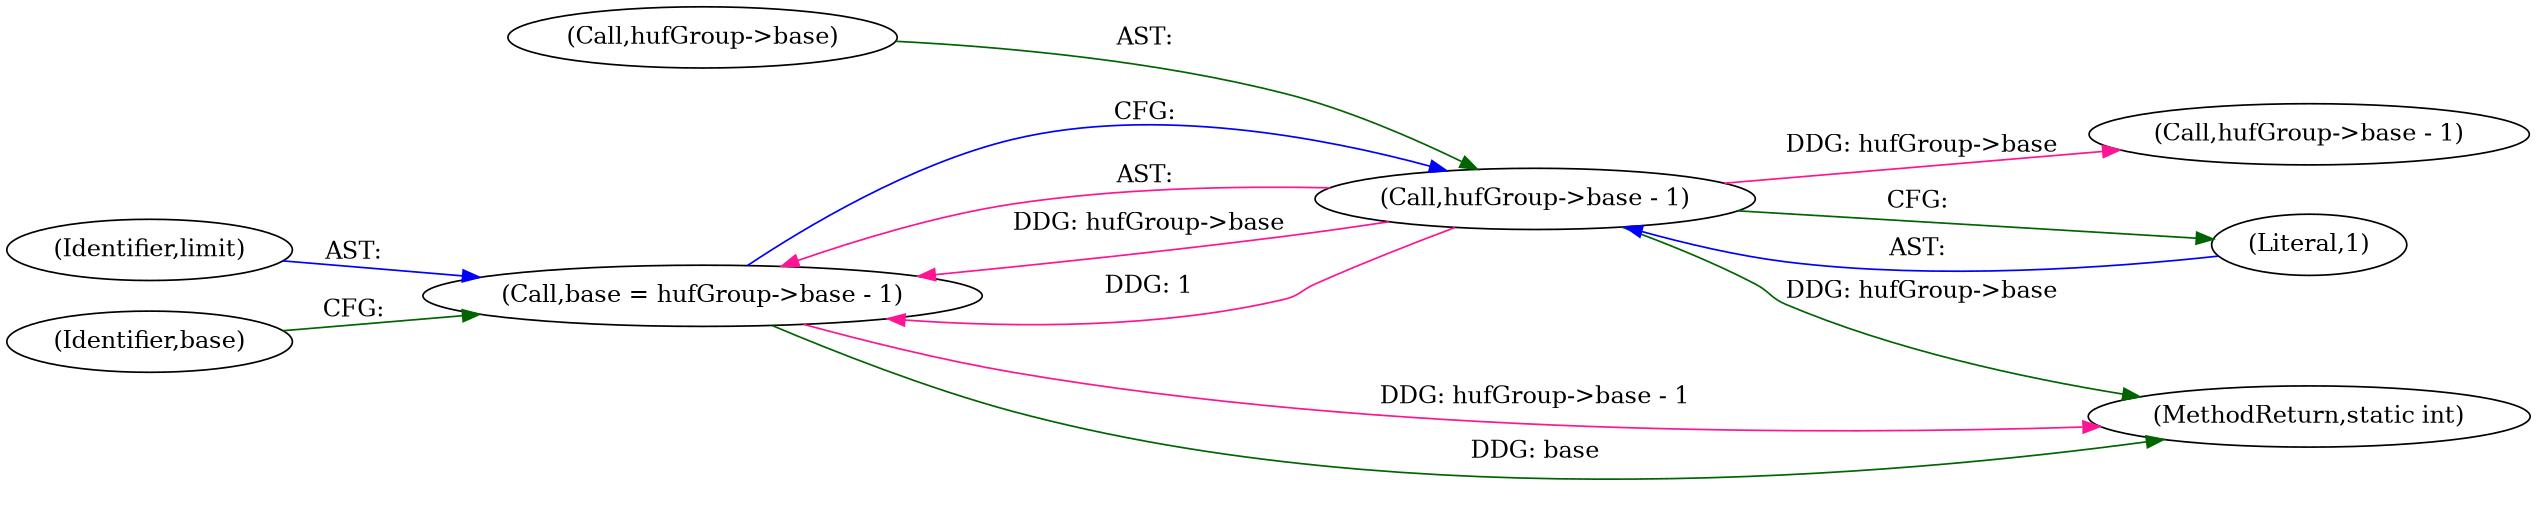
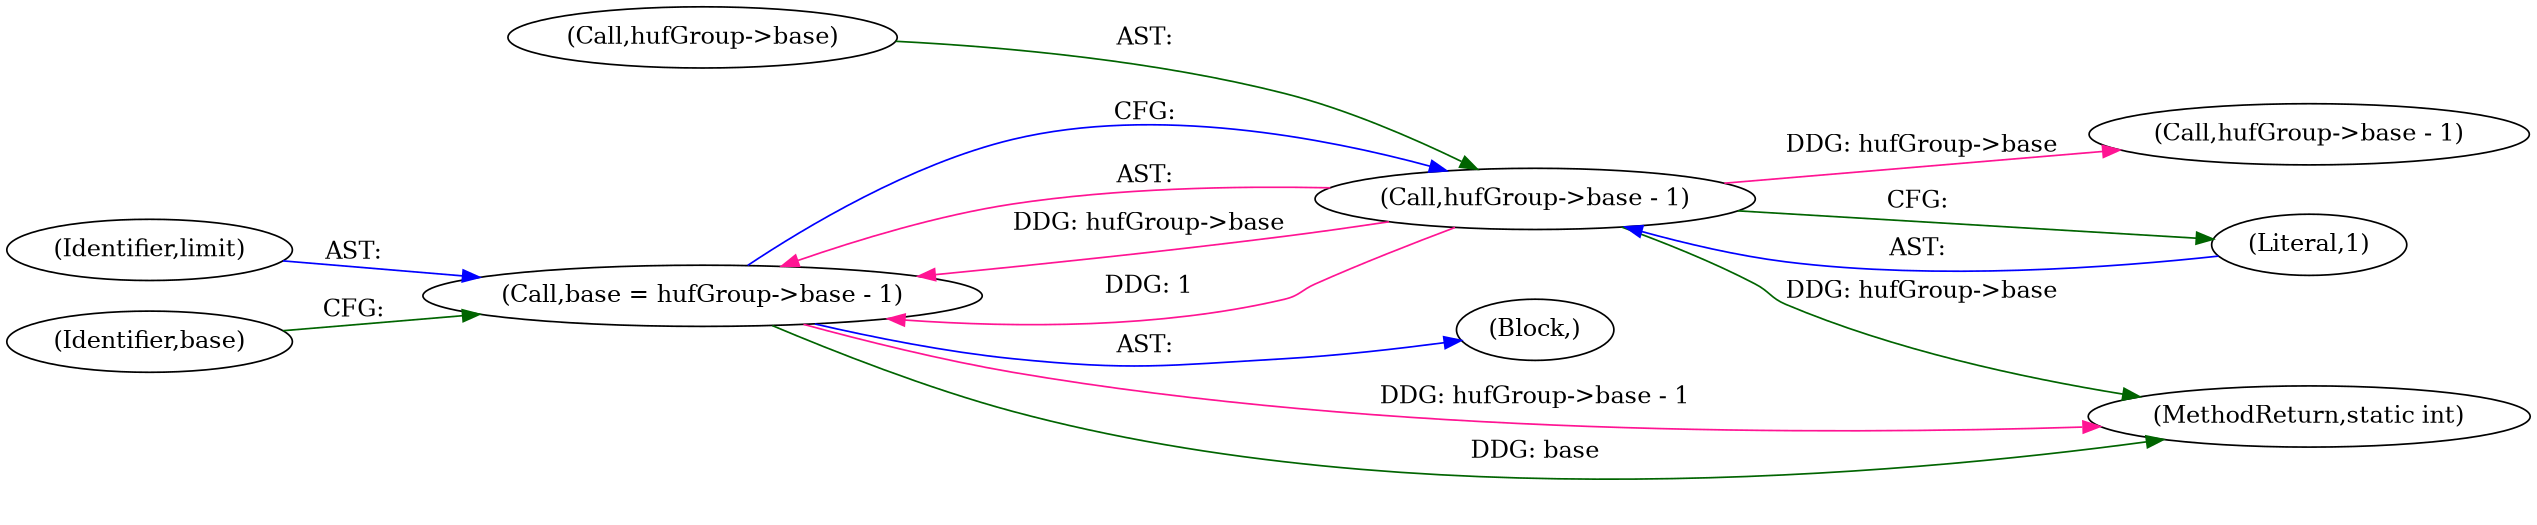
node "(Block,)": added
